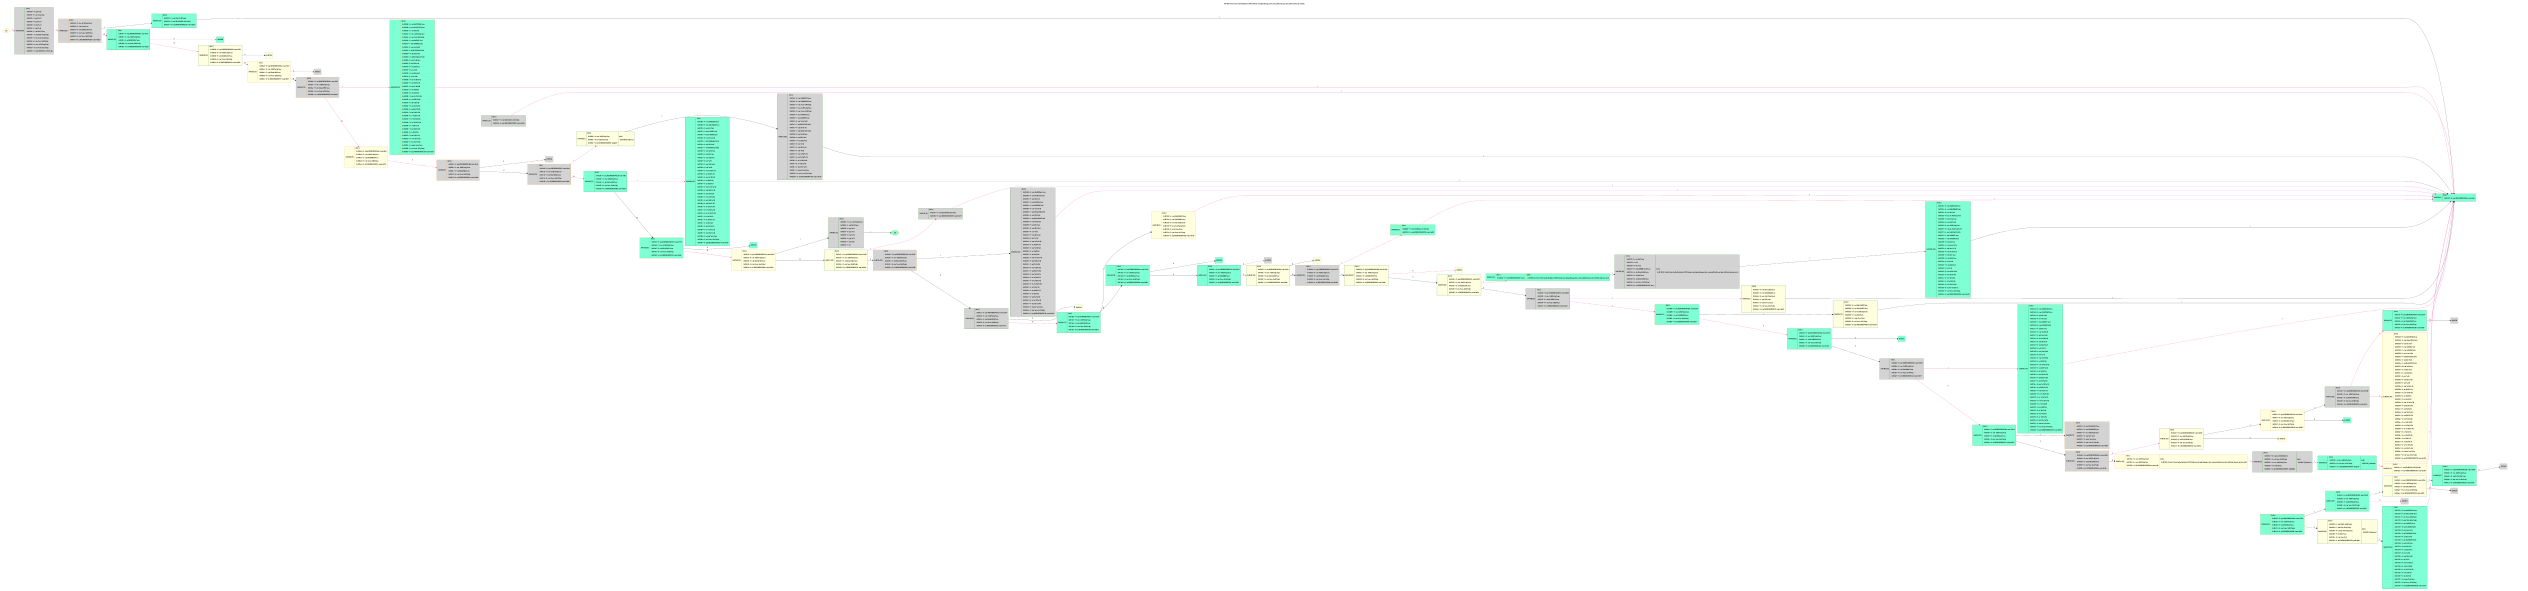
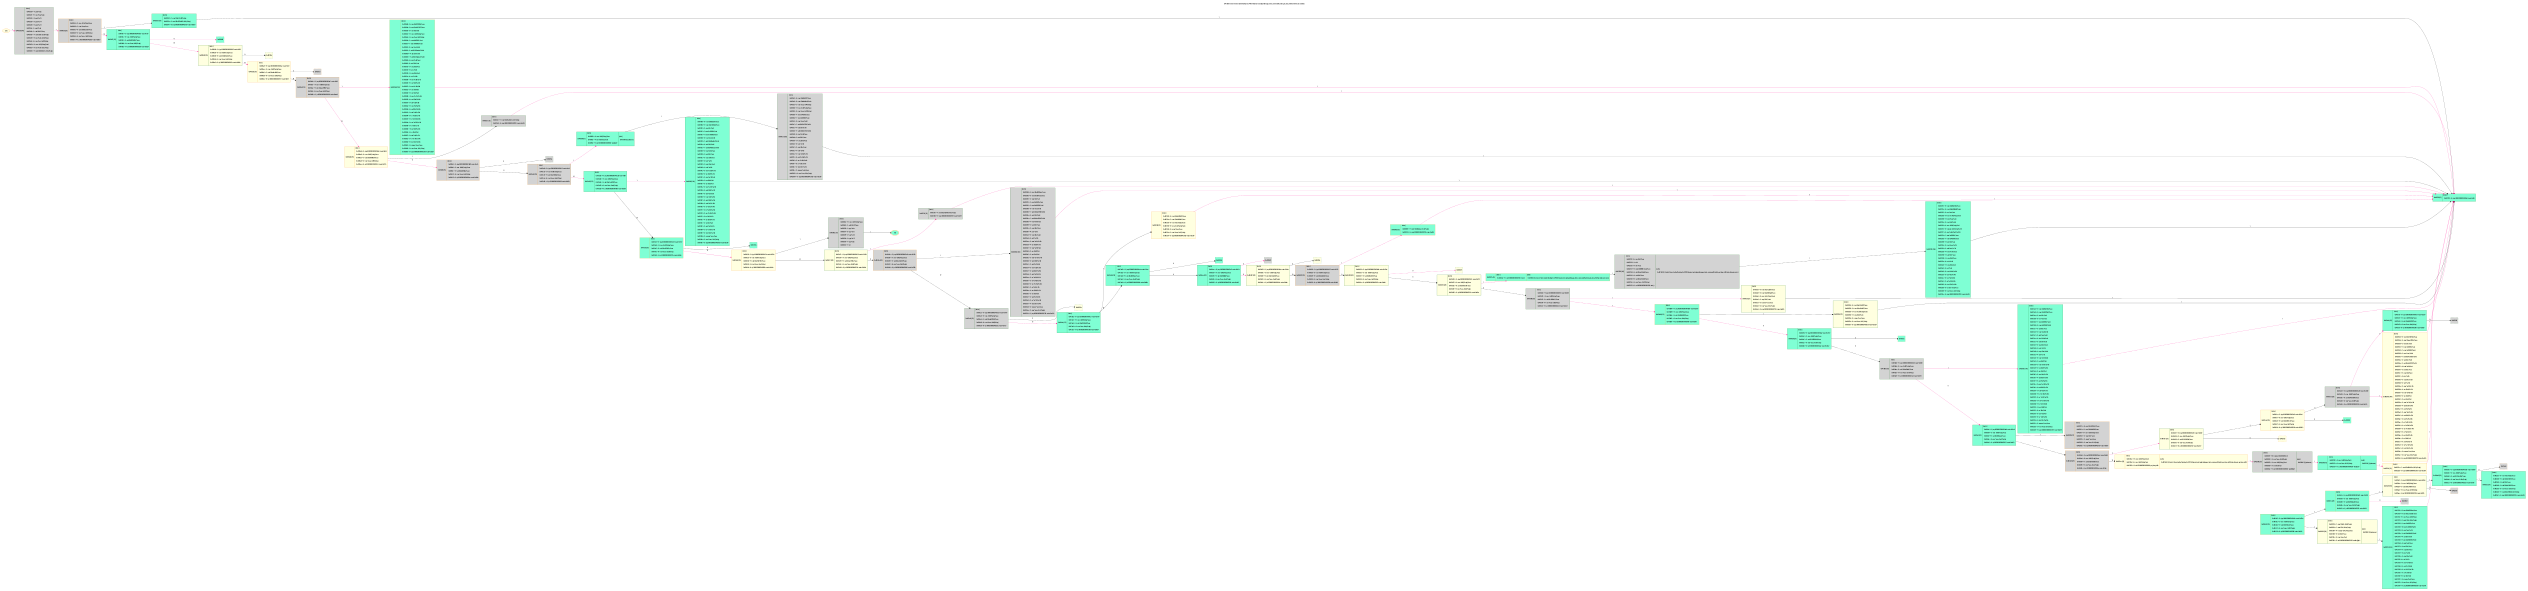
node "0x401f96 [13]": fillcolor lightyellow -> aquamarine
edge "0x401bdb [25]" -> "0x4022c1 [12]": added, label "1"
node "0x4022cd [31]": added
